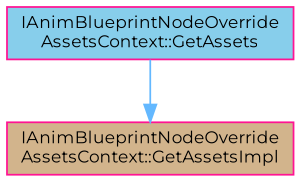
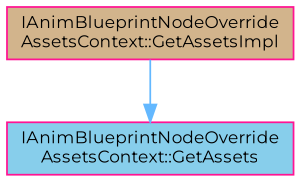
edge "IAnimBlueprintNodeOverride AssetsContext::GetAssets" -> "IAnimBlueprintNodeOverride AssetsContext::GetAssetsImpl": reversed
